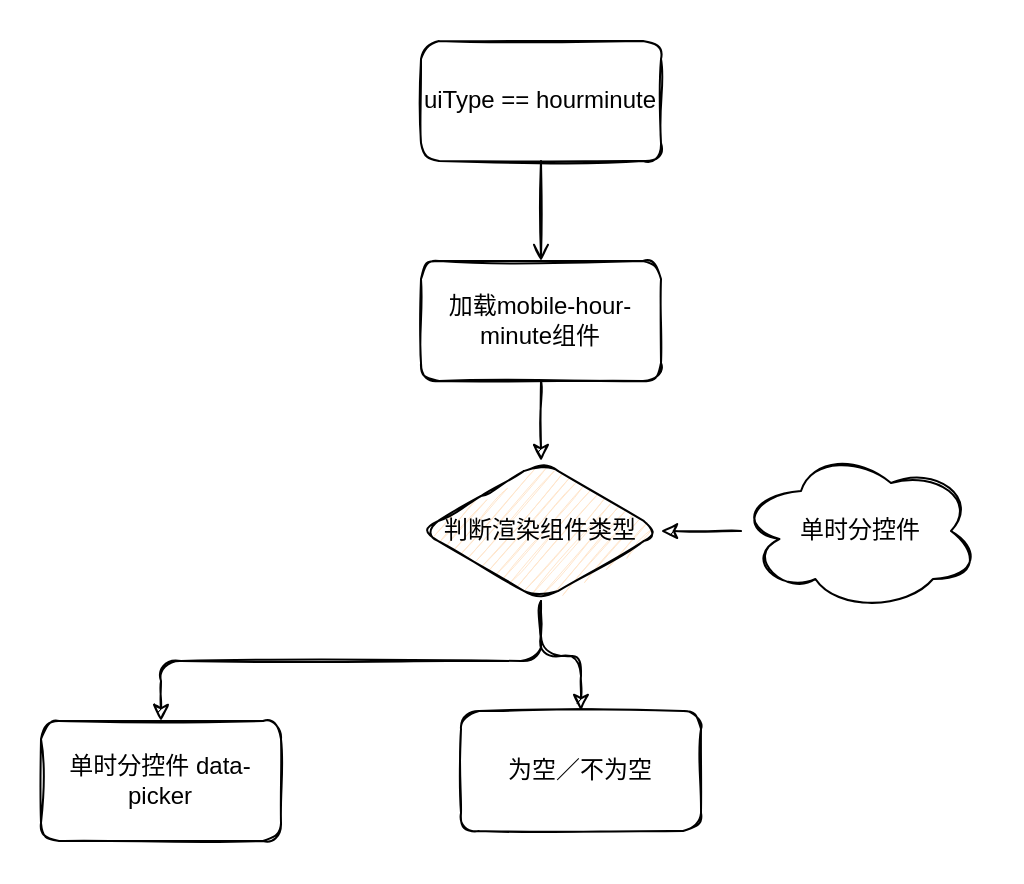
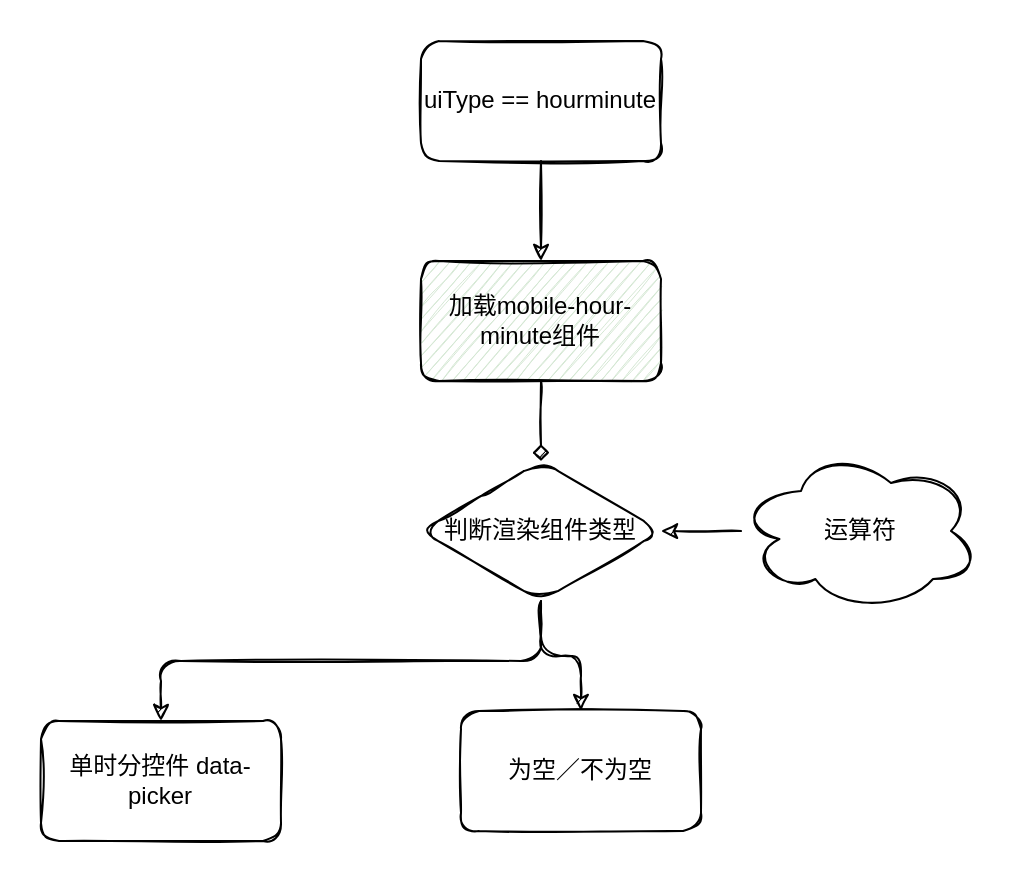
edge "uiType == hourminute" -> "加载mobile-hour-minute组件": arrowhead open -> classic
node "加载mobile-hour-minute组件": fillcolor #ffffff -> #d5e8d4
edge "加载mobile-hour-minute组件" -> "判断渲染组件类型": arrowhead classic -> diamond
node "判断渲染组件类型": fillcolor #ffe6cc -> #ffffff
node "单时分控件": label "单时分控件" -> "运算符"
